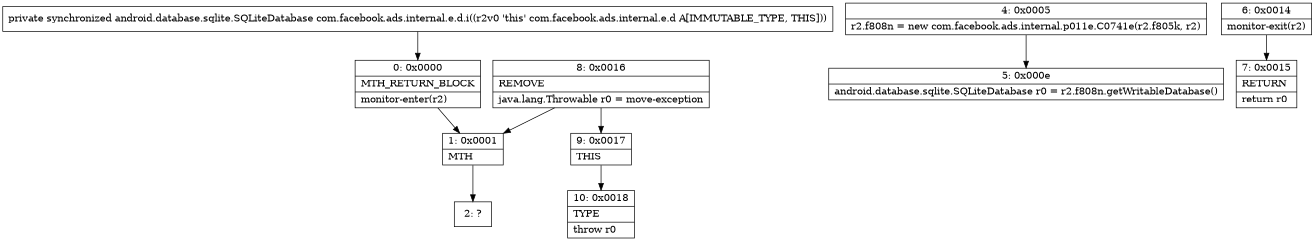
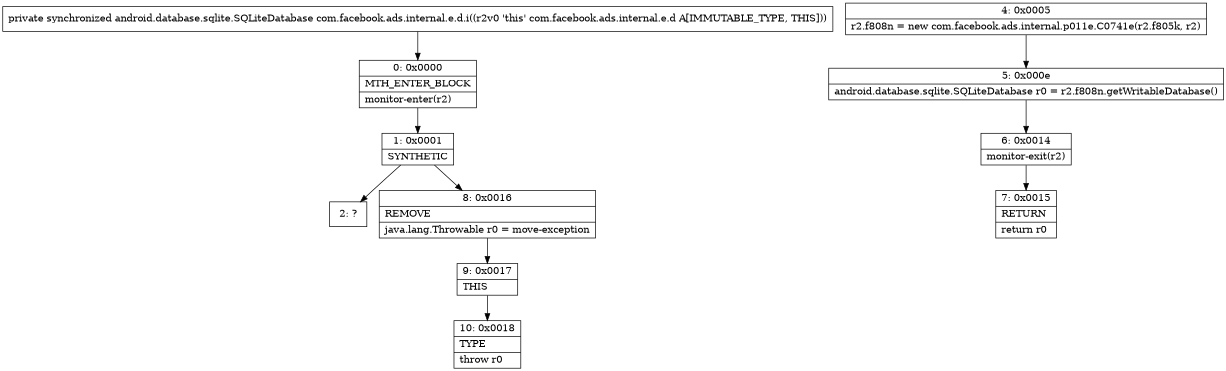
node "0: 0x0000": text "MTH_RETURN_BLOCK" -> "MTH_ENTER_BLOCK"
edge "5: 0x000e" -> "6: 0x0014": added
edge "8: 0x0016" -> "1: 0x0001": reversed
node "1: 0x0001": text "MTH" -> "SYNTHETIC"
